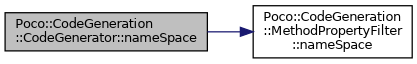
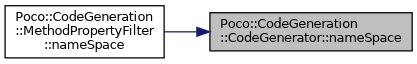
edge "Poco::CodeGeneration ::CodeGenerator::nameSpace" -> "Poco::CodeGeneration ::MethodPropertyFilter ::nameSpace": reversed
